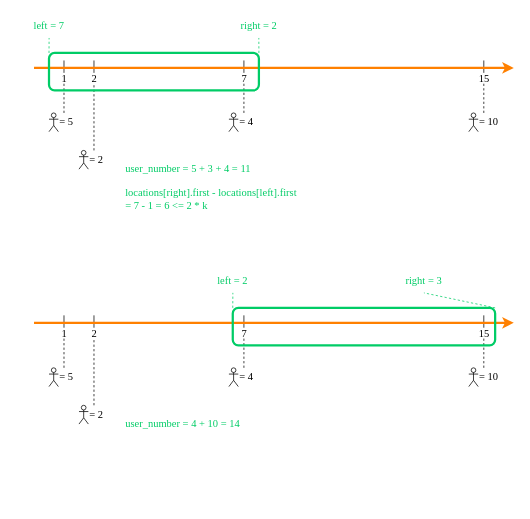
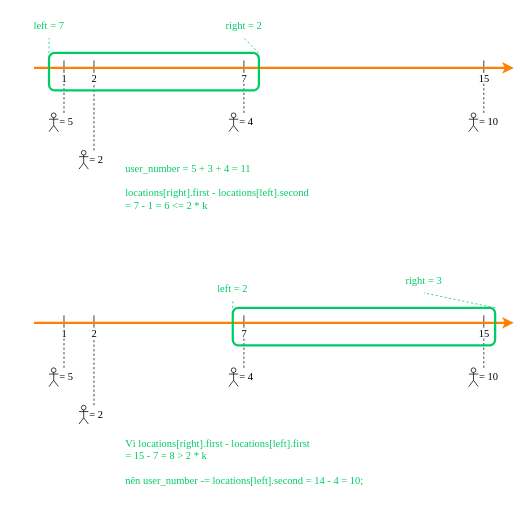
node "right = 2": moved (259, 27) -> (244, 27)
node "locations[right].first - locations[left].first = 7 - 1 = 6 <= 2 * k": label "locations[right].first - locations[left].first = 7 - 1 = 6 <= 2 * k" -> "locations[right].first - locations[left].second = 7 - 1 = 6 <= 2 * k"
node "left = 2": moved (233, 282) -> (233, 289)
node "user_number = 4 + 10 = 14": removed
node "Vì locations[right].first - locations[left].first = 15 - 7 = 8 > 2 * k nên user_number -= locations[left].second = 14 - 4 = 10;": added
